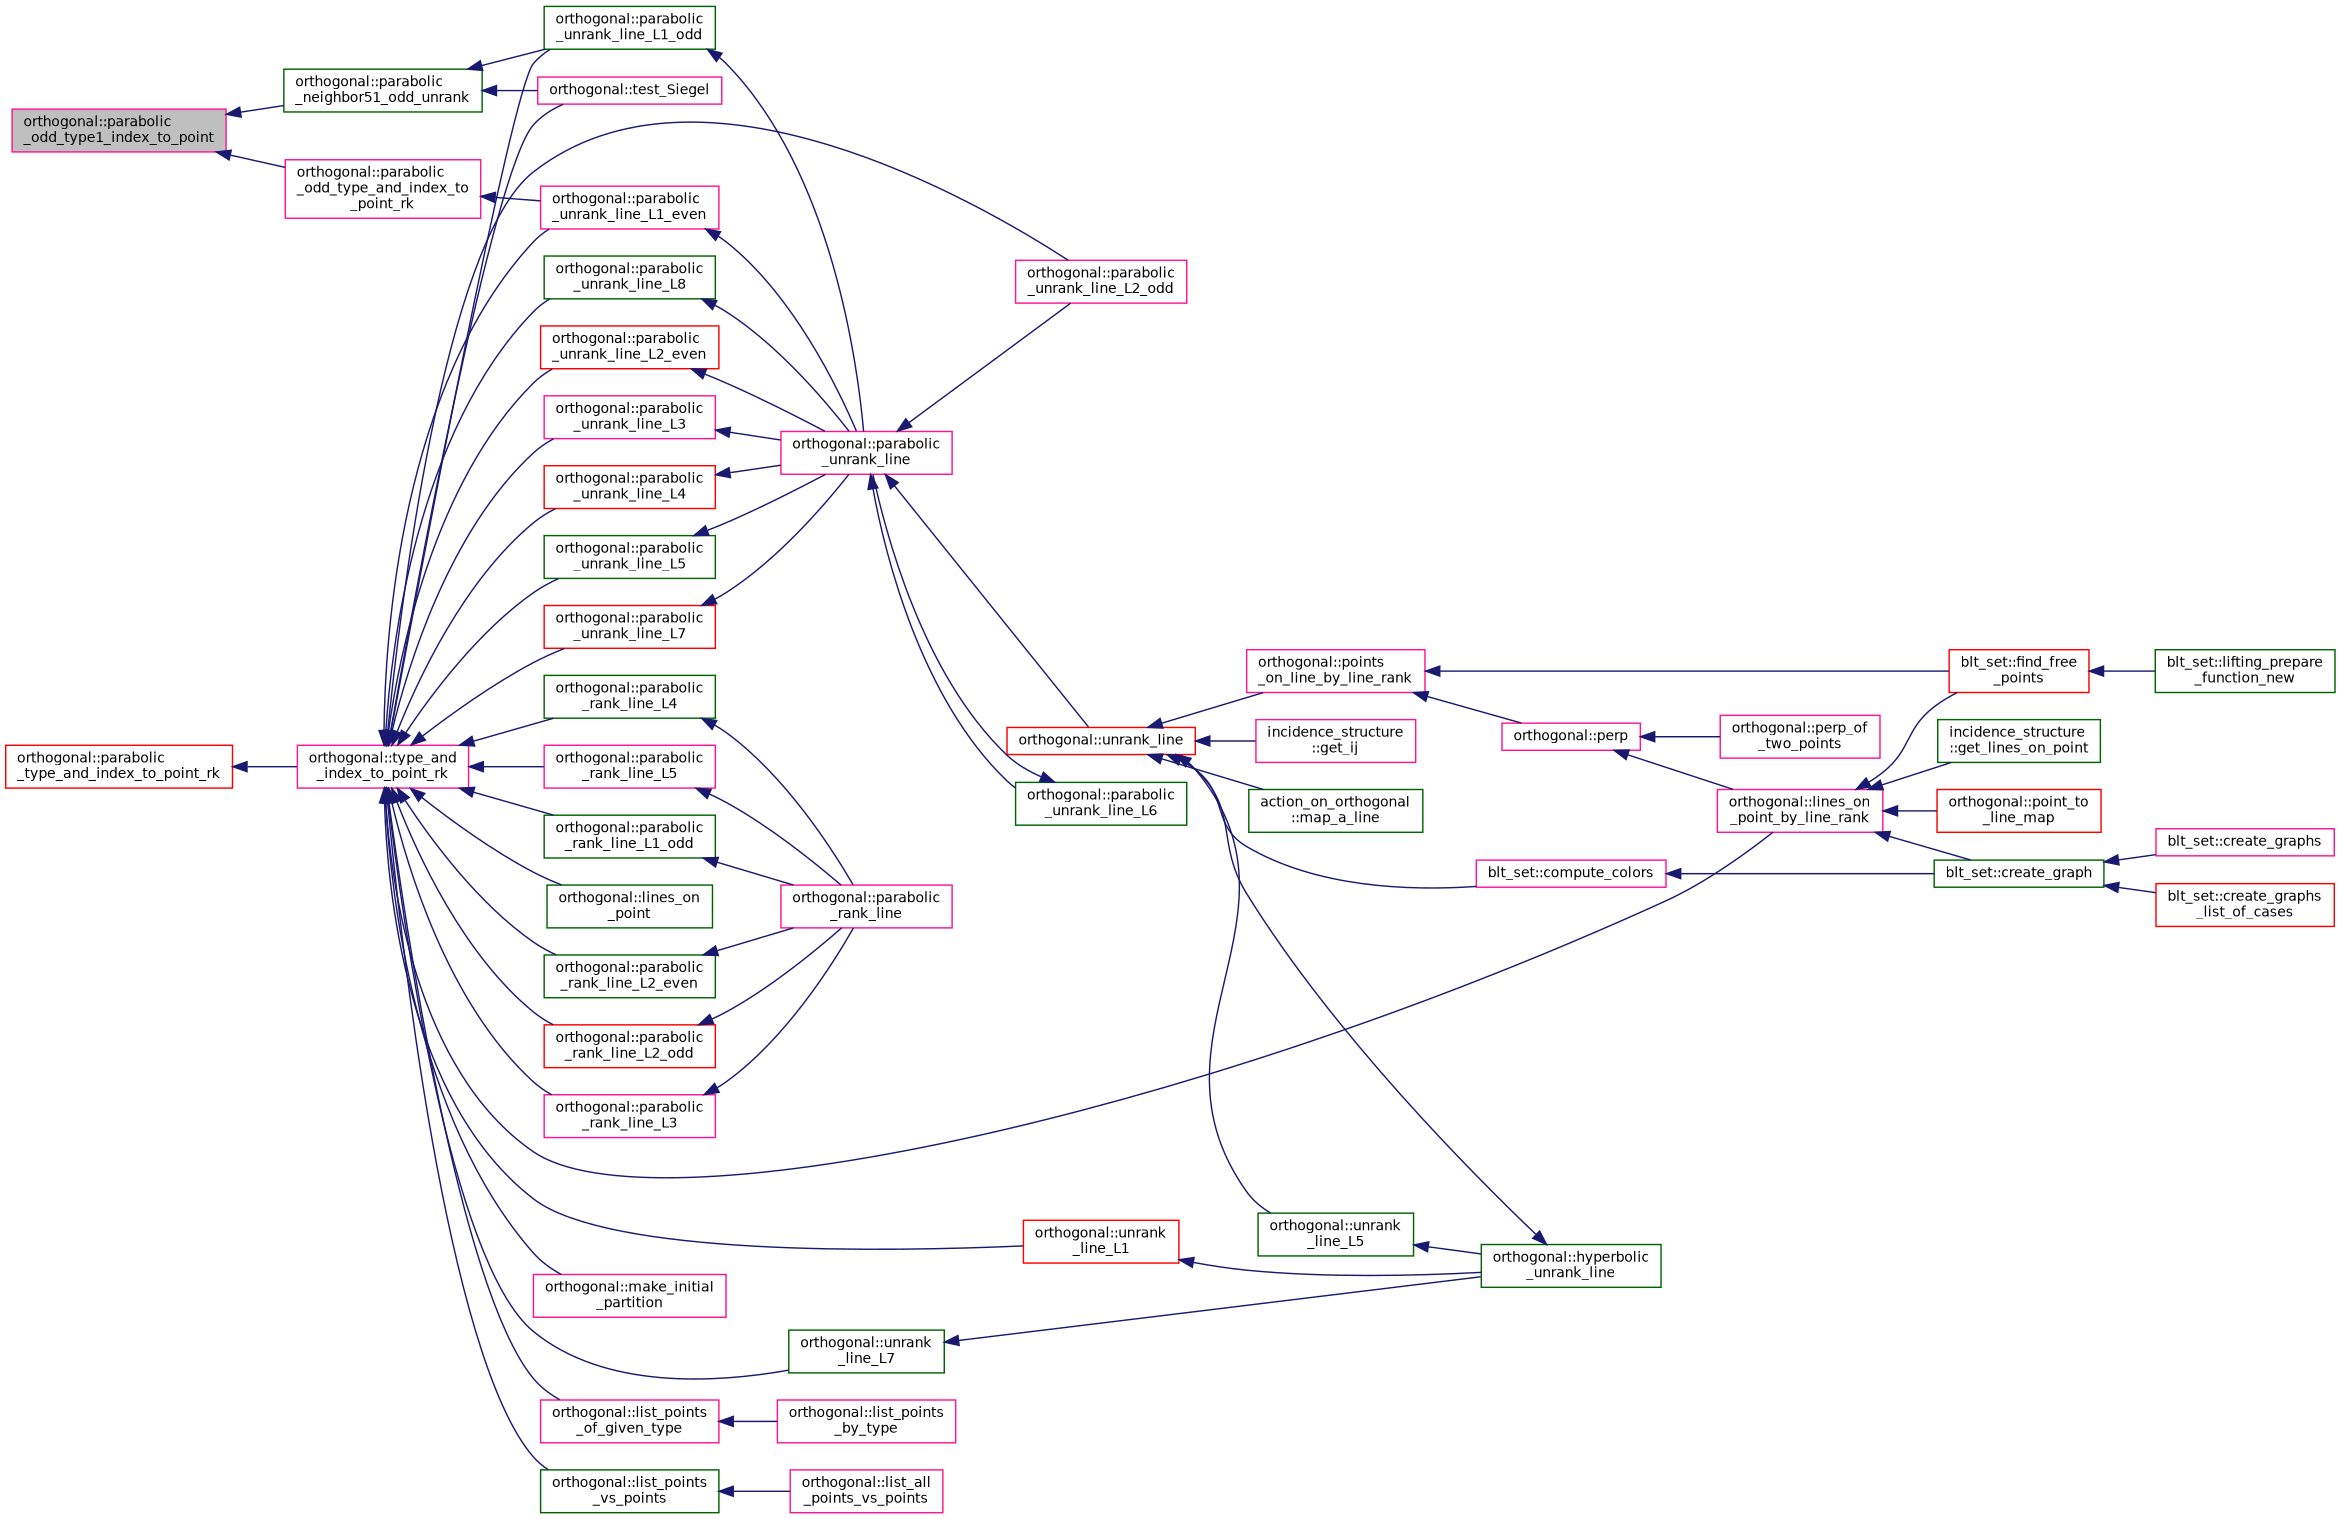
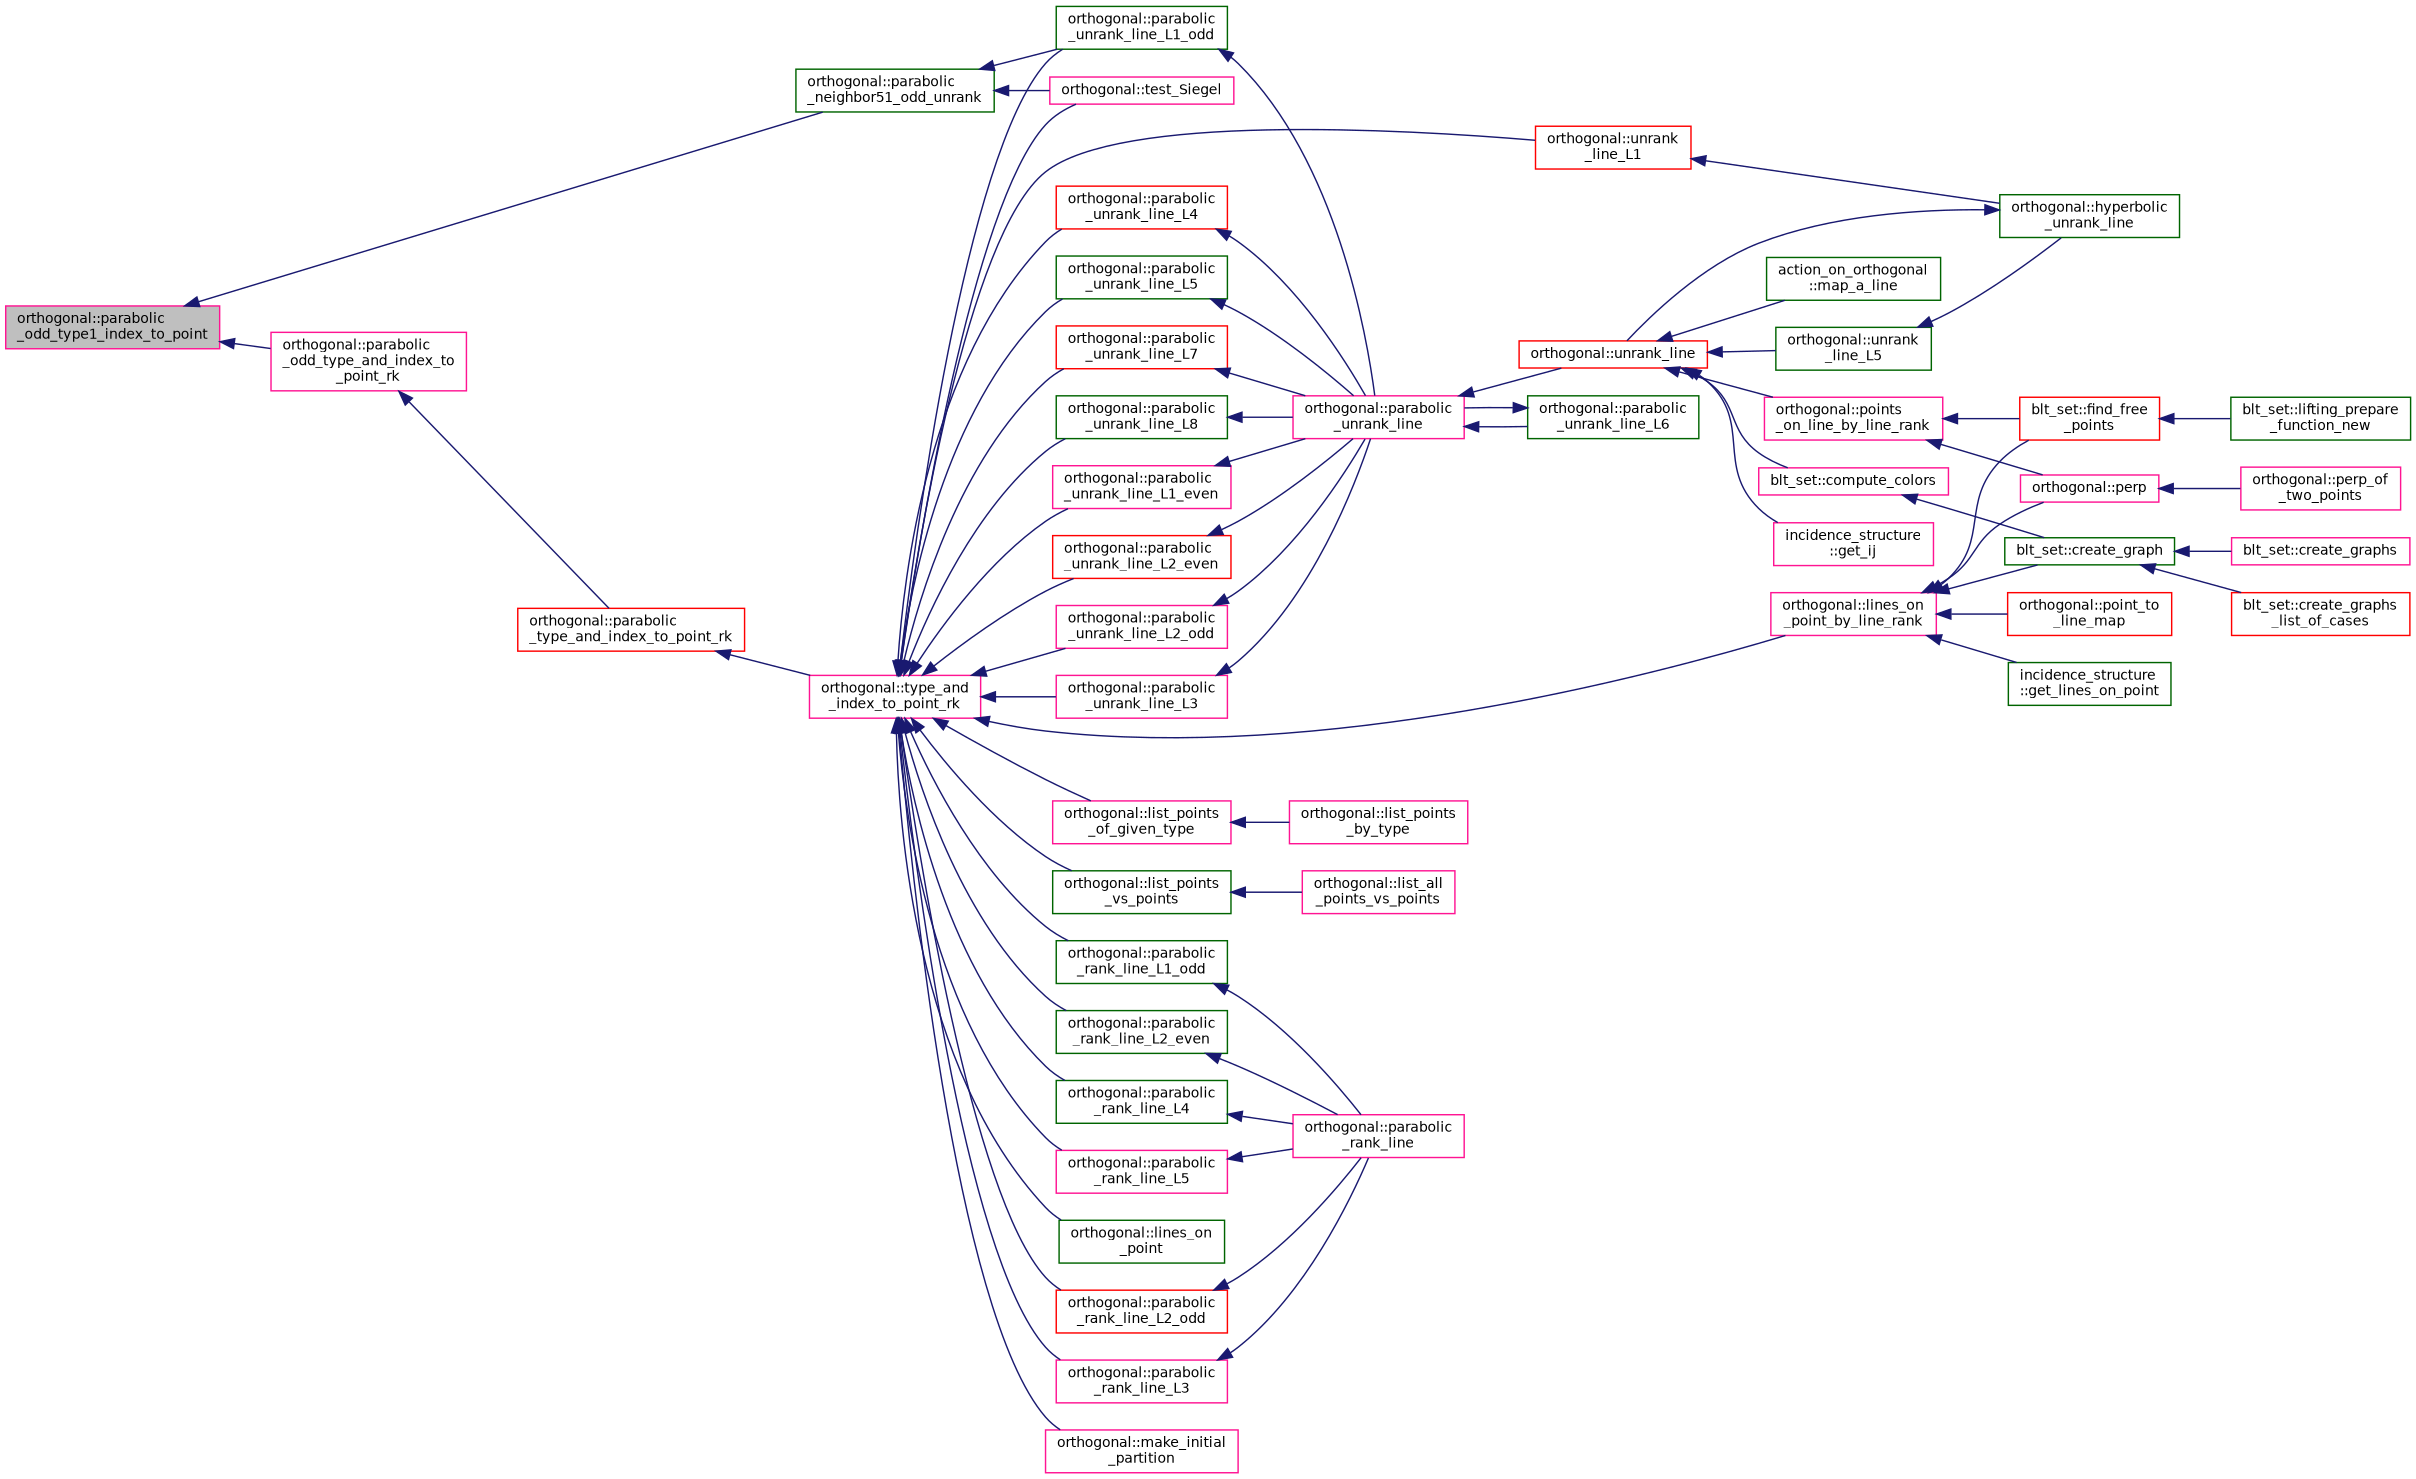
edge "orthogonal::parabolic _unrank_line_L1_even" -> "orthogonal::parabolic _odd_type_and_index_to _point_rk": now "orthogonal::parabolic _type_and_index_to_point_rk" -> "orthogonal::parabolic _odd_type_and_index_to _point_rk"
edge "orthogonal::parabolic _unrank_line_L2_odd" -> "orthogonal::parabolic _unrank_line": reversed
edge "orthogonal::lines_on _point_by_line_rank" -> "orthogonal::perp": reversed
node "orthogonal::unrank _line_L7": removed
